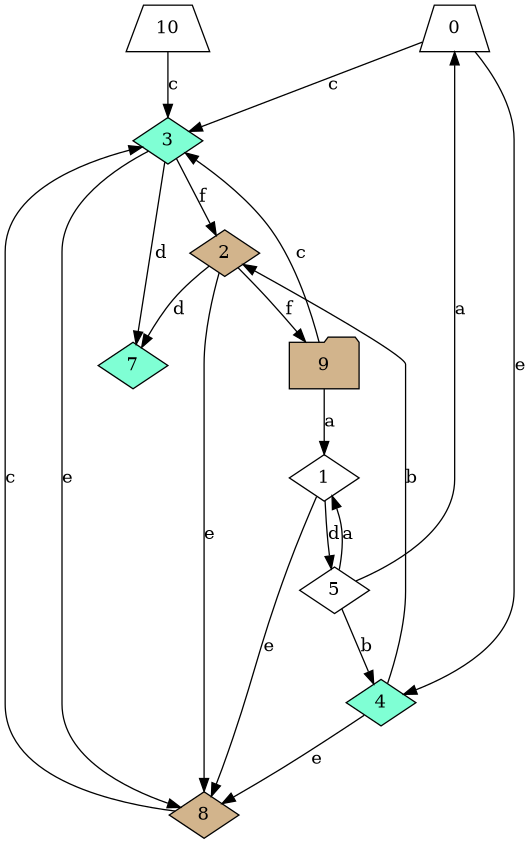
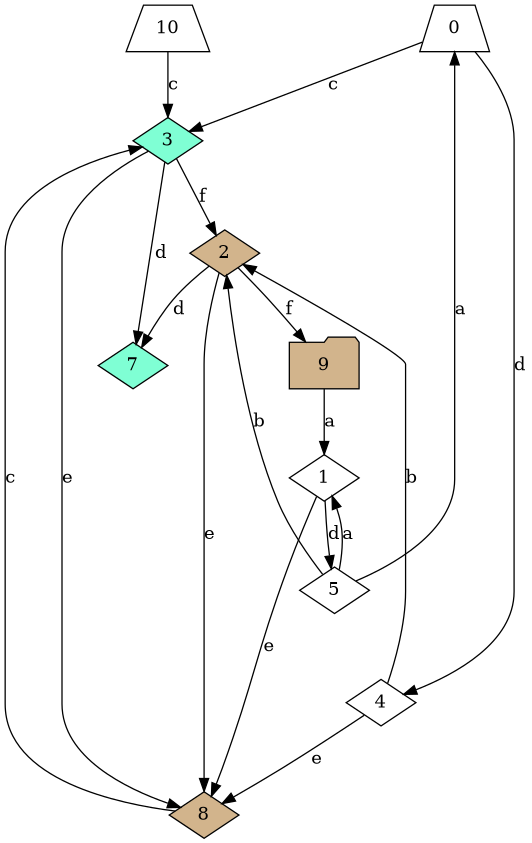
edge "9" -> "3": removed, label "c"
edge "0" -> "4": label "e" -> "d"
edge "5" -> "4": now "5" -> "2"
node "4": fillcolor aquamarine -> white
